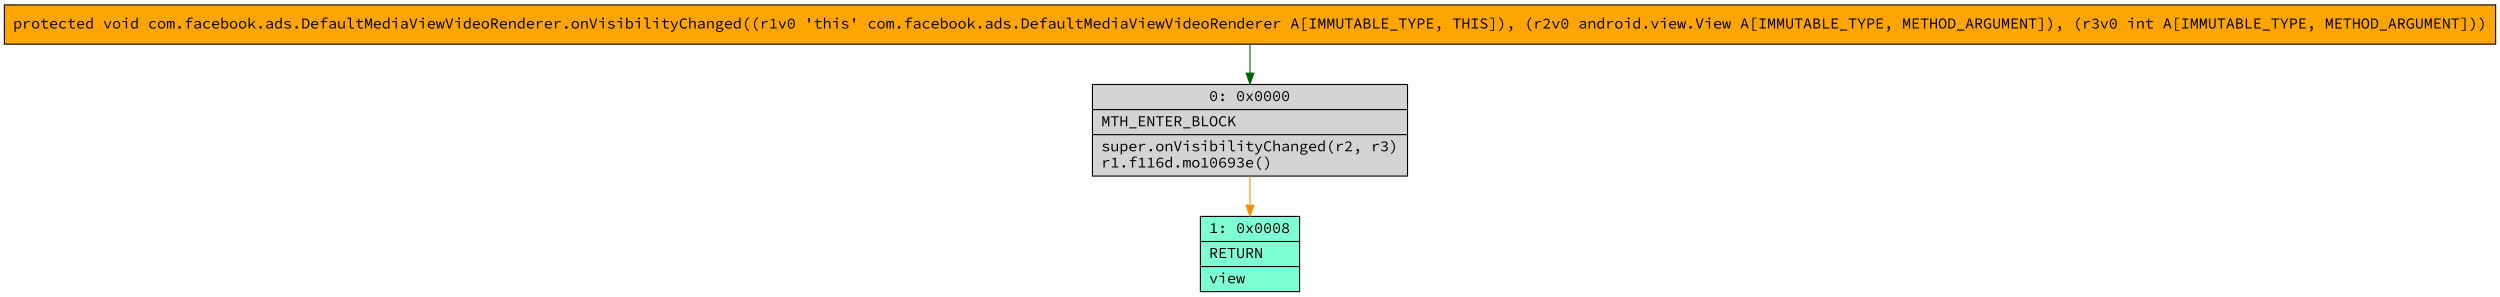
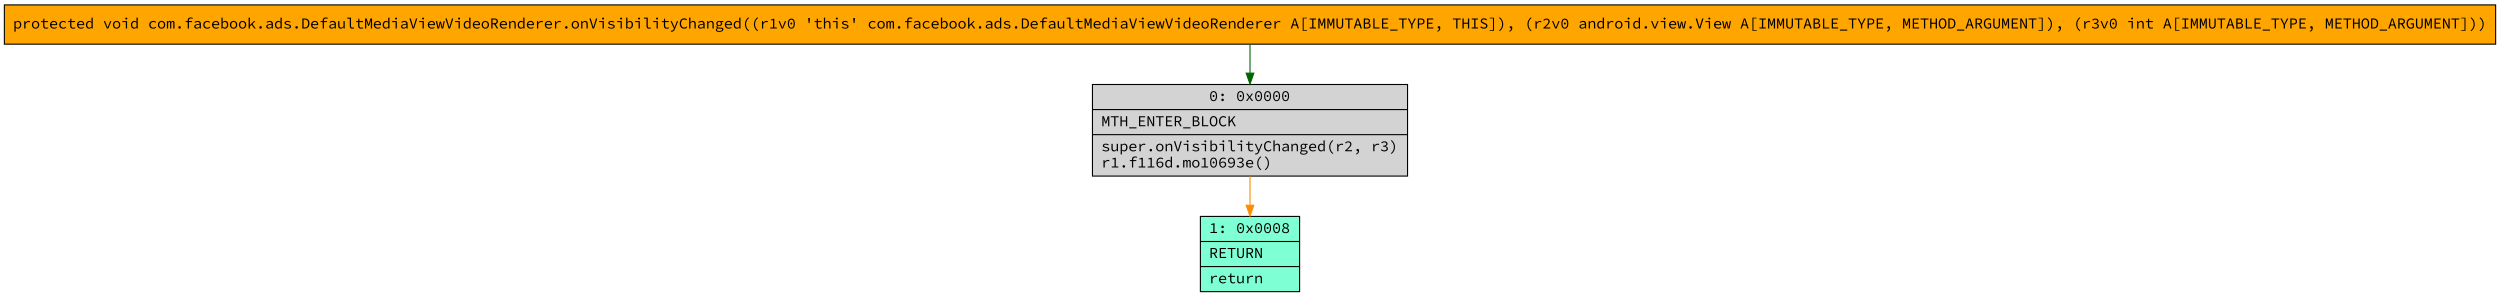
node "1: 0x0008": text "view" -> "return"
